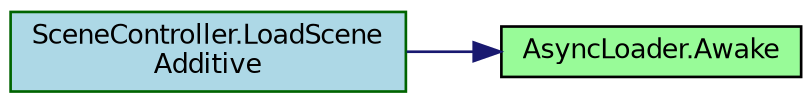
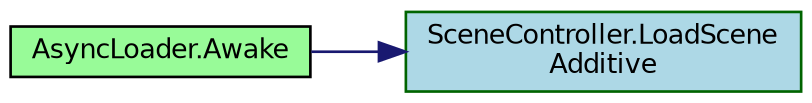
edge "SceneController.LoadScene Additive" -> "AsyncLoader.Awake": reversed
